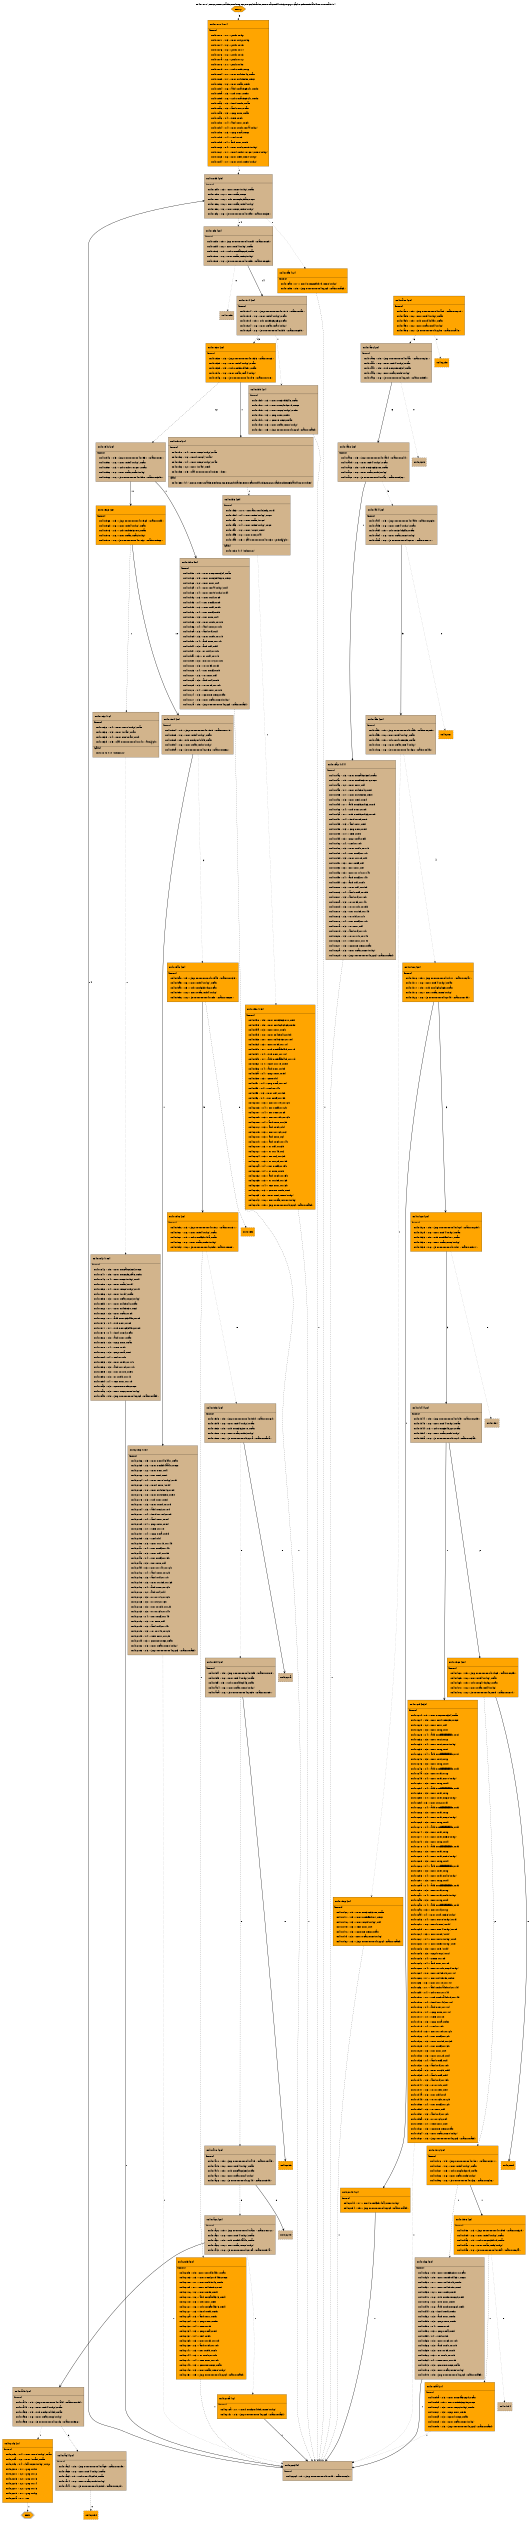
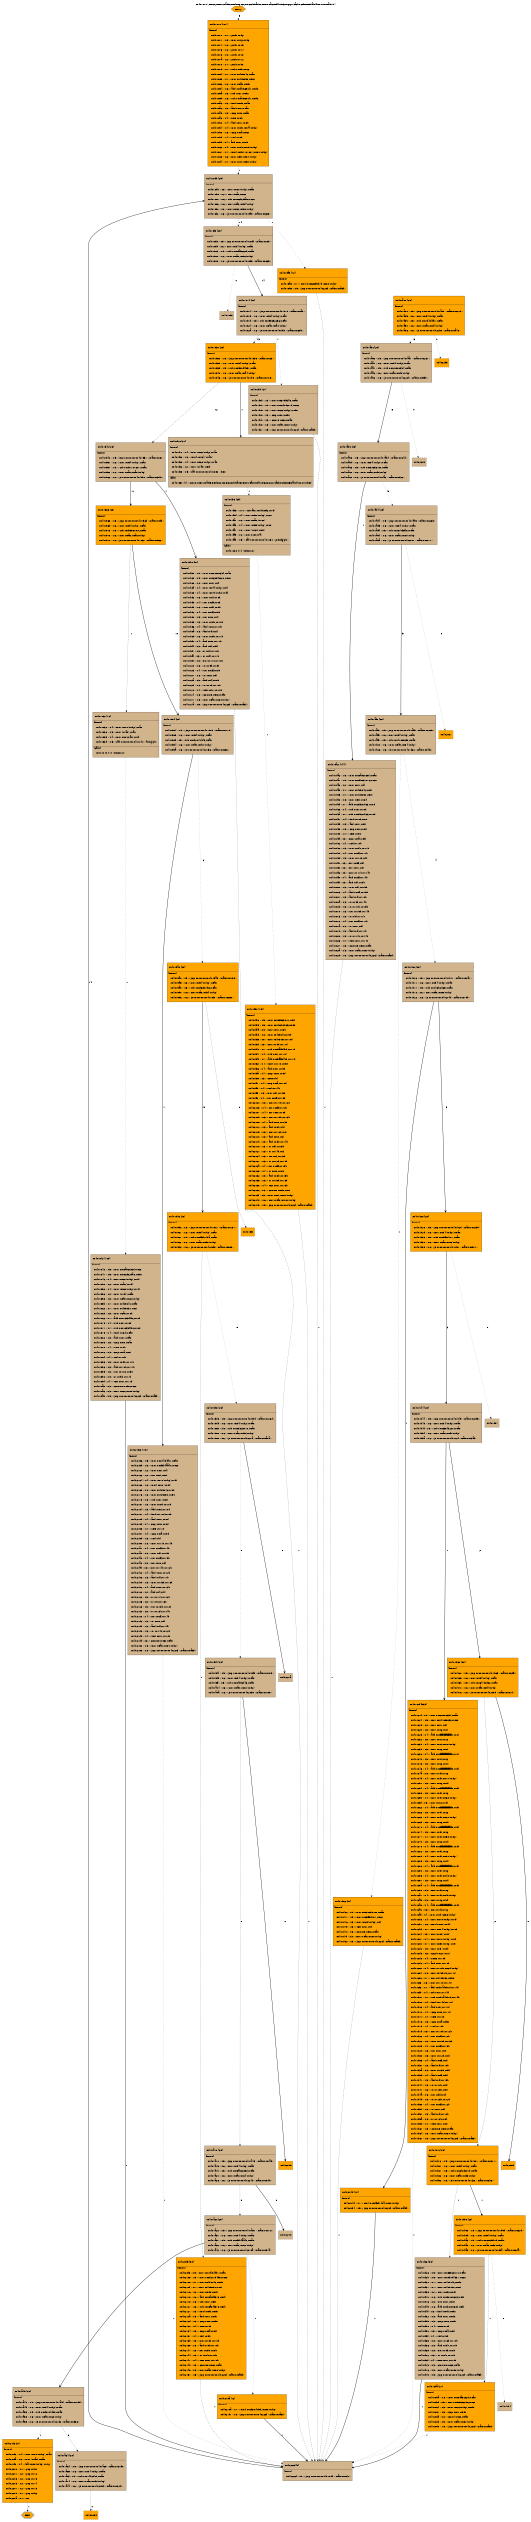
node "0x401b0c [28]": fillcolor orange -> tan
